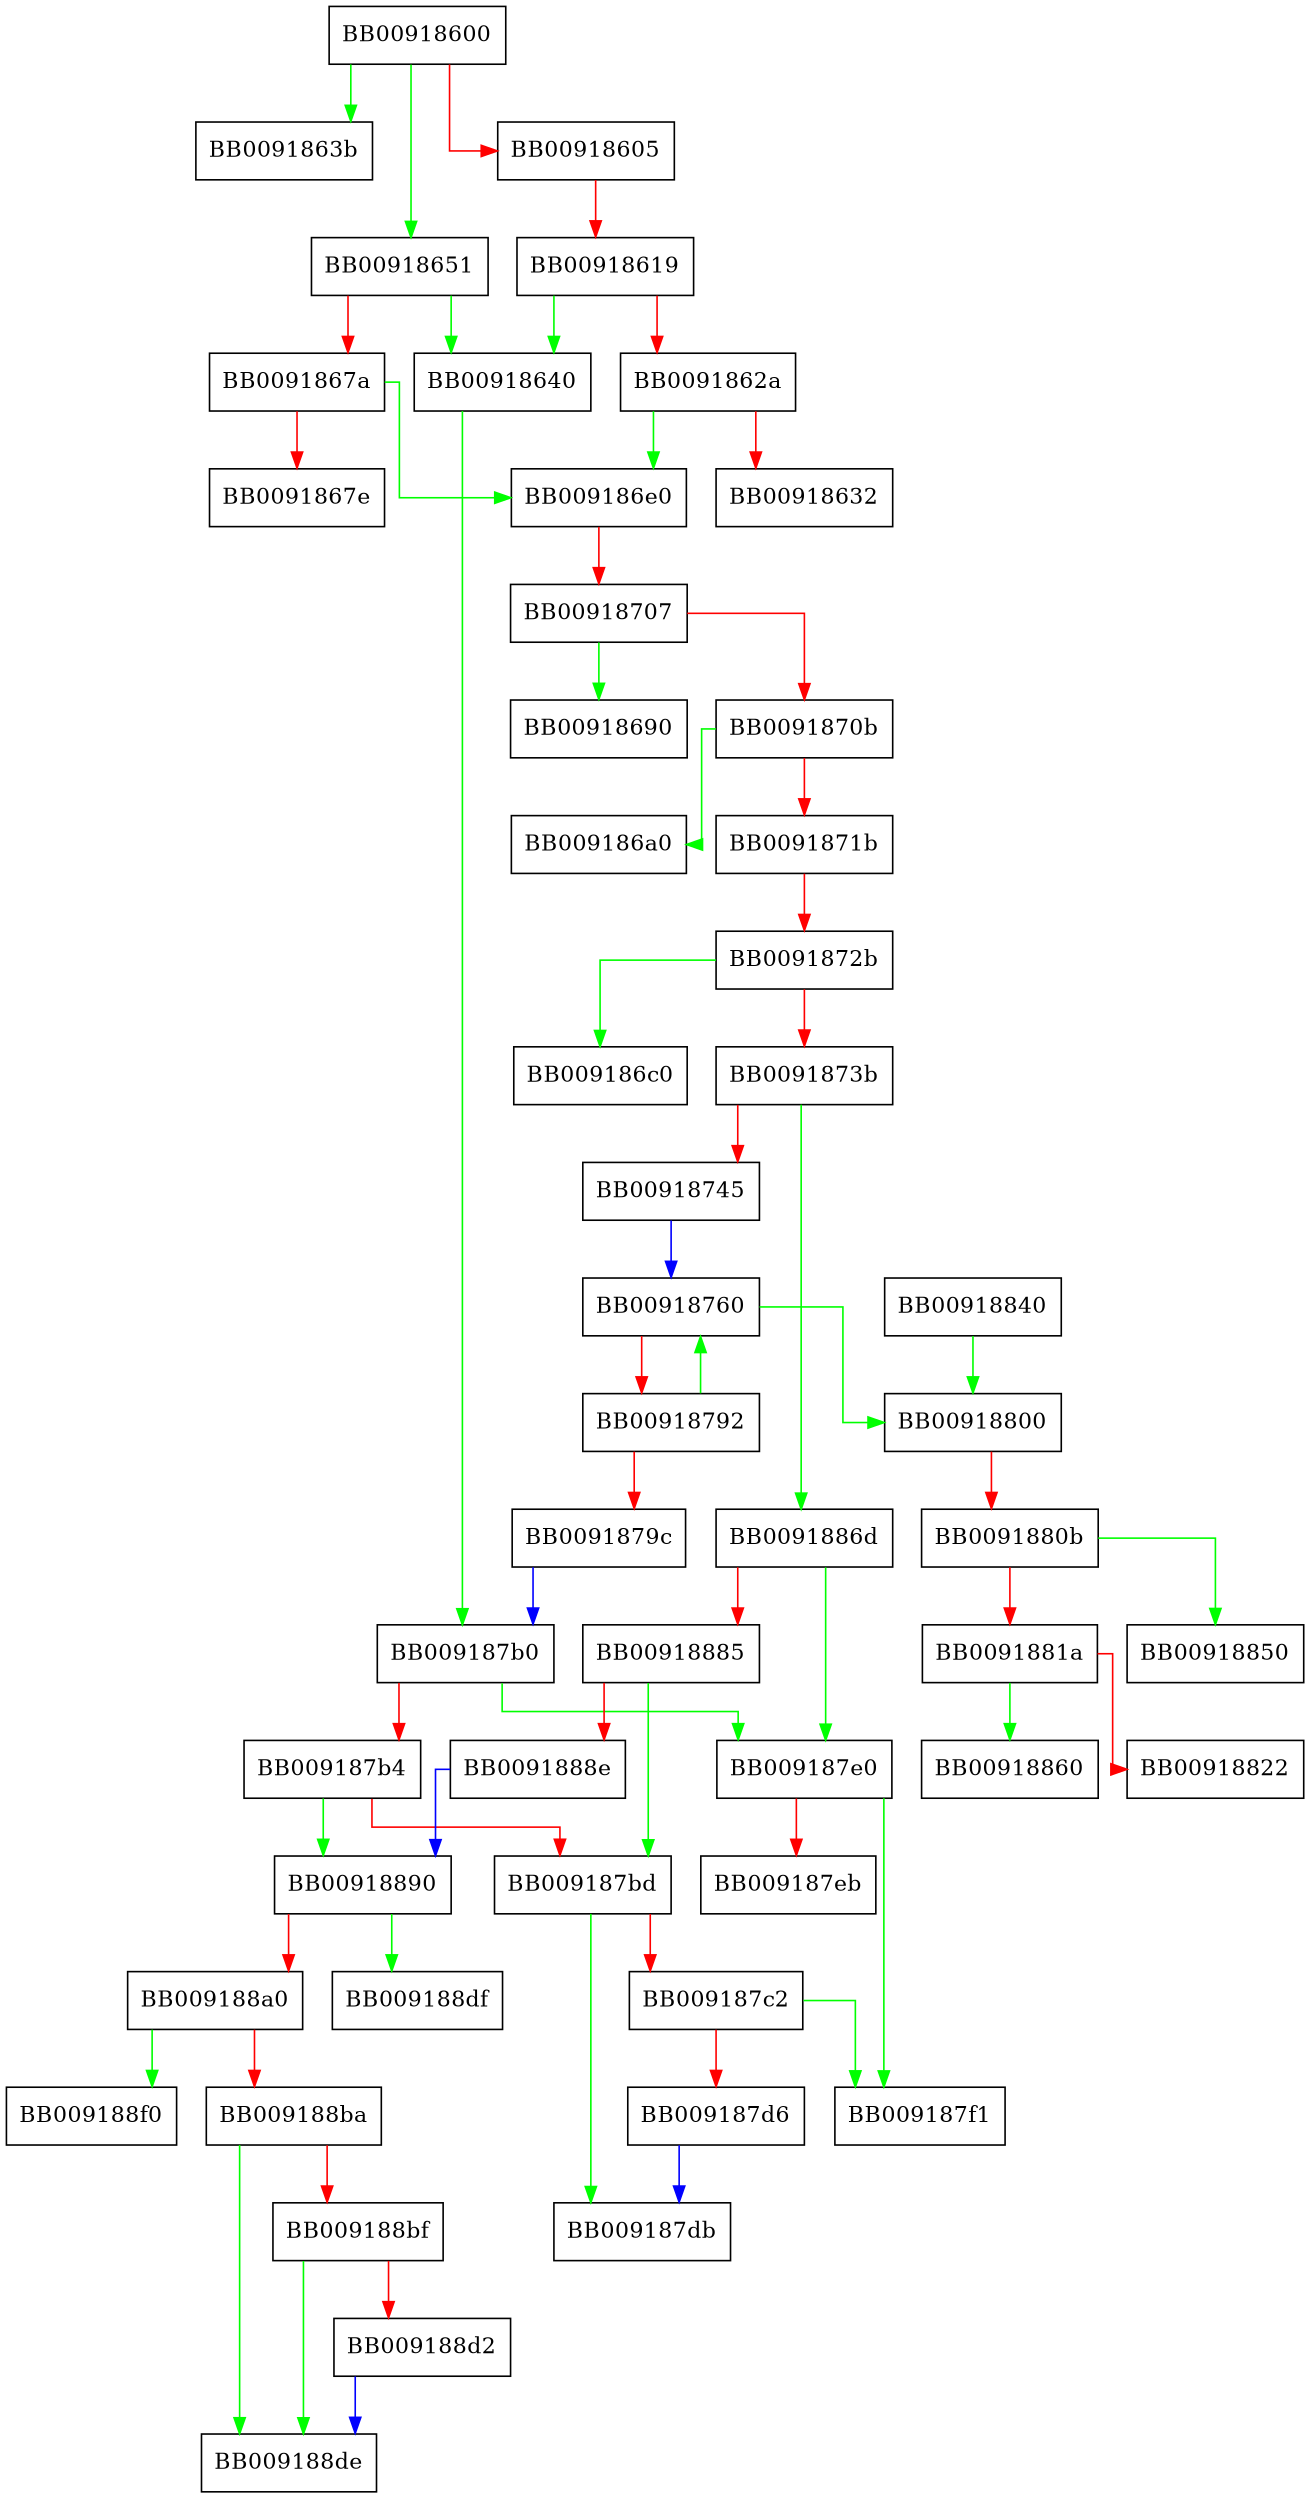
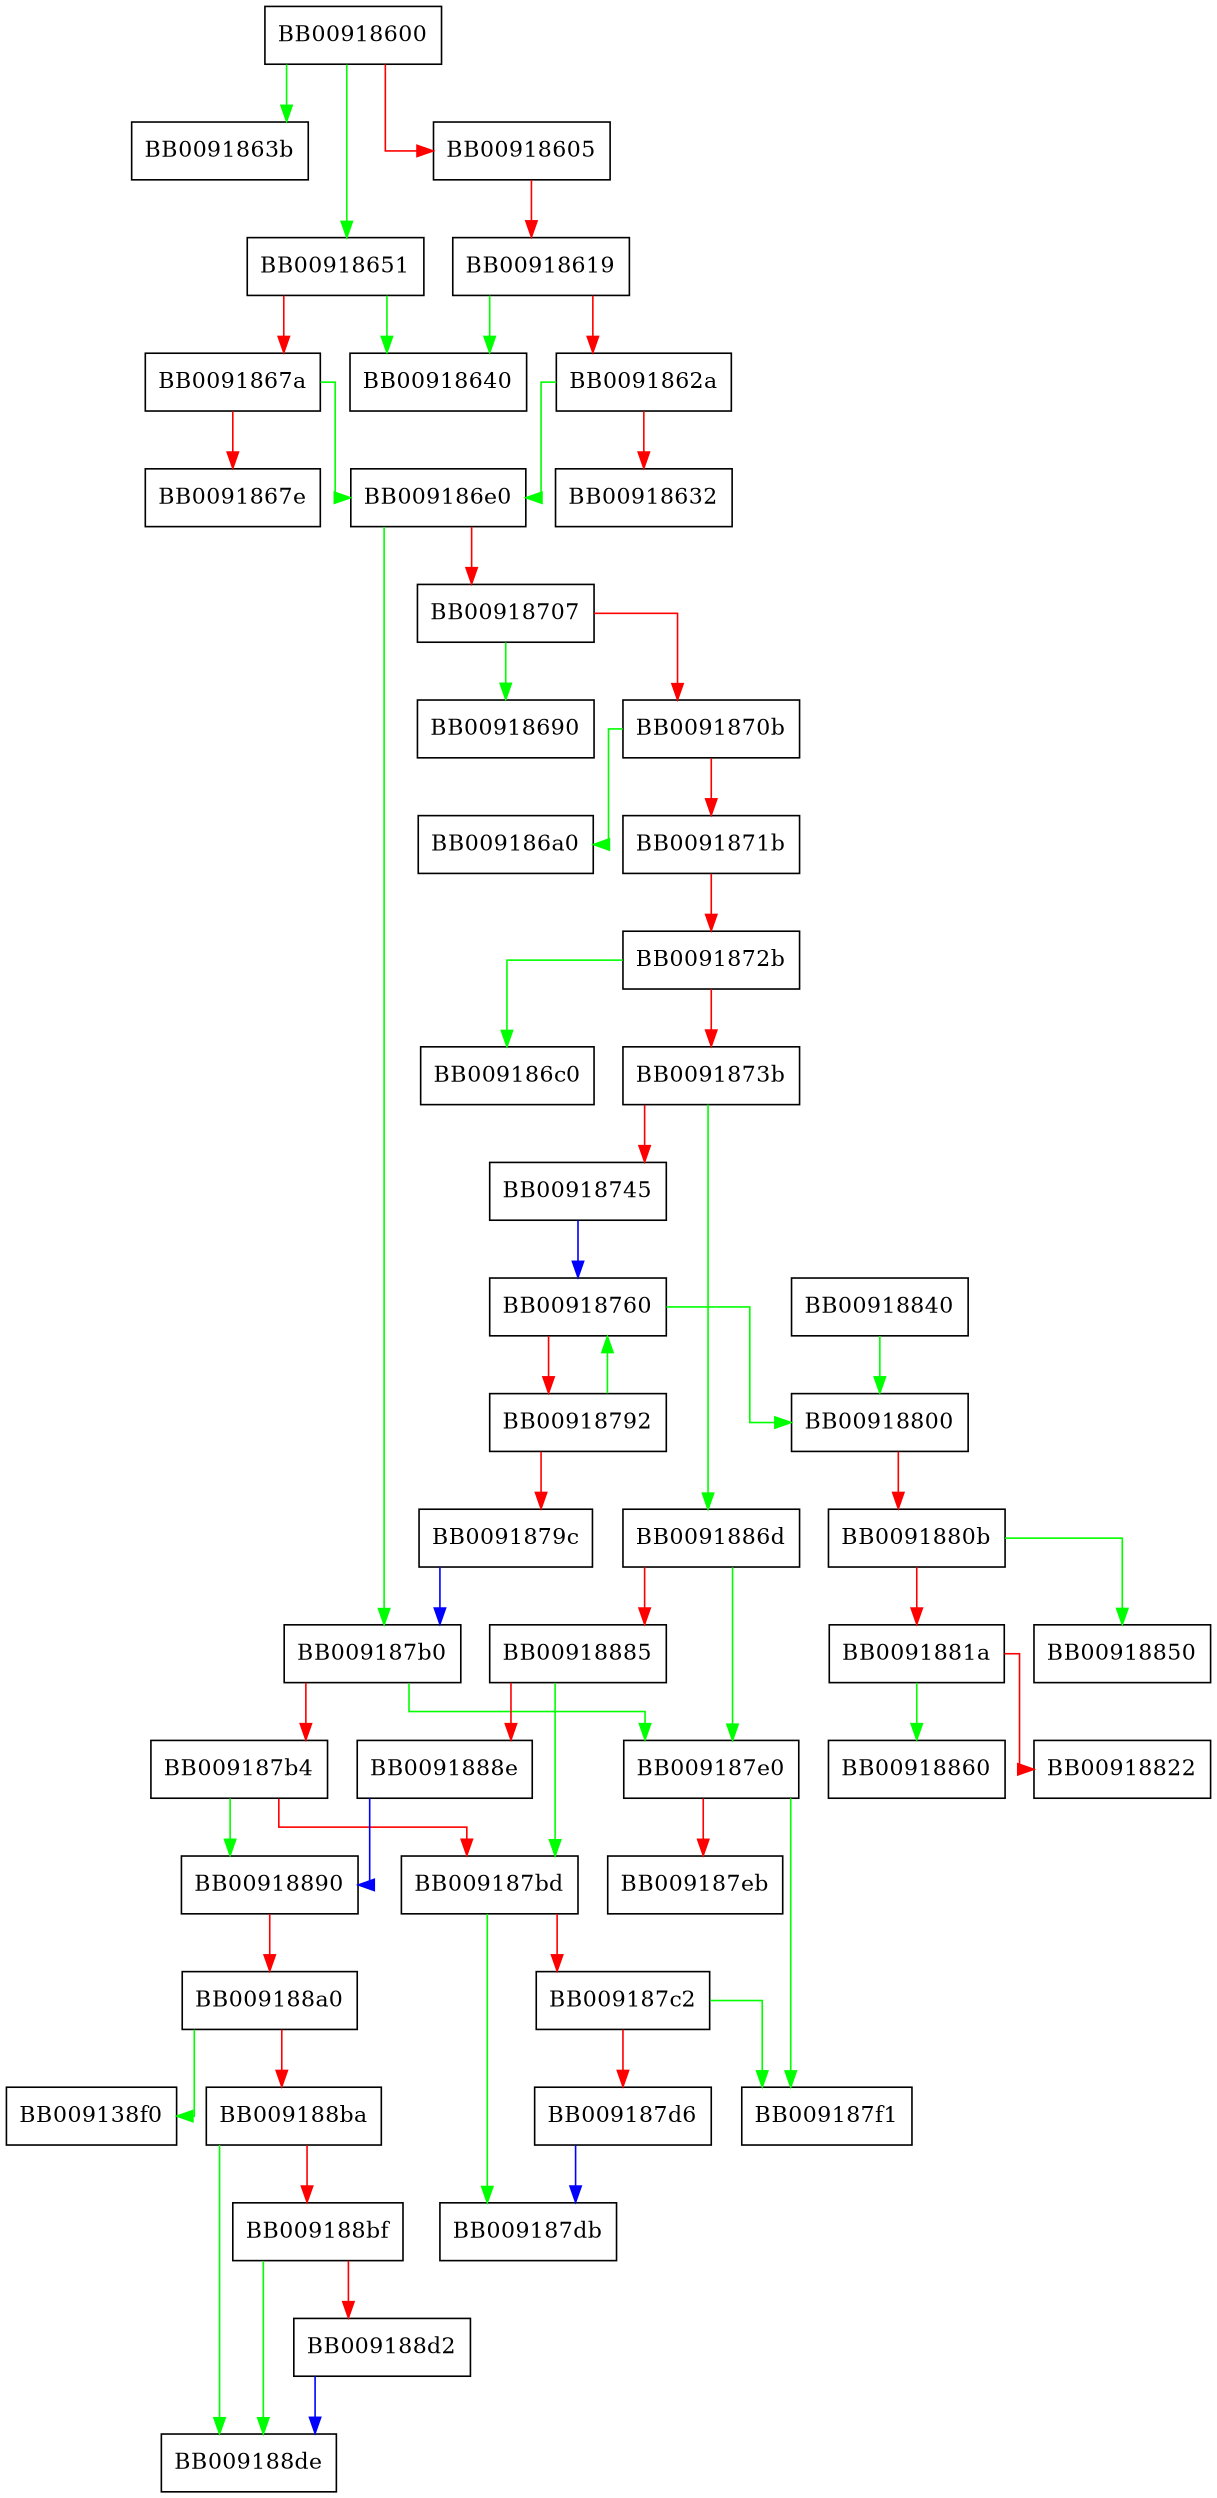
edge "BB00918640" -> "BB009187b0": now "BB009186e0" -> "BB009187b0"
node "BB009188df": removed
node "BB009188f0": label "BB009188f0" -> "BB009138f0"
